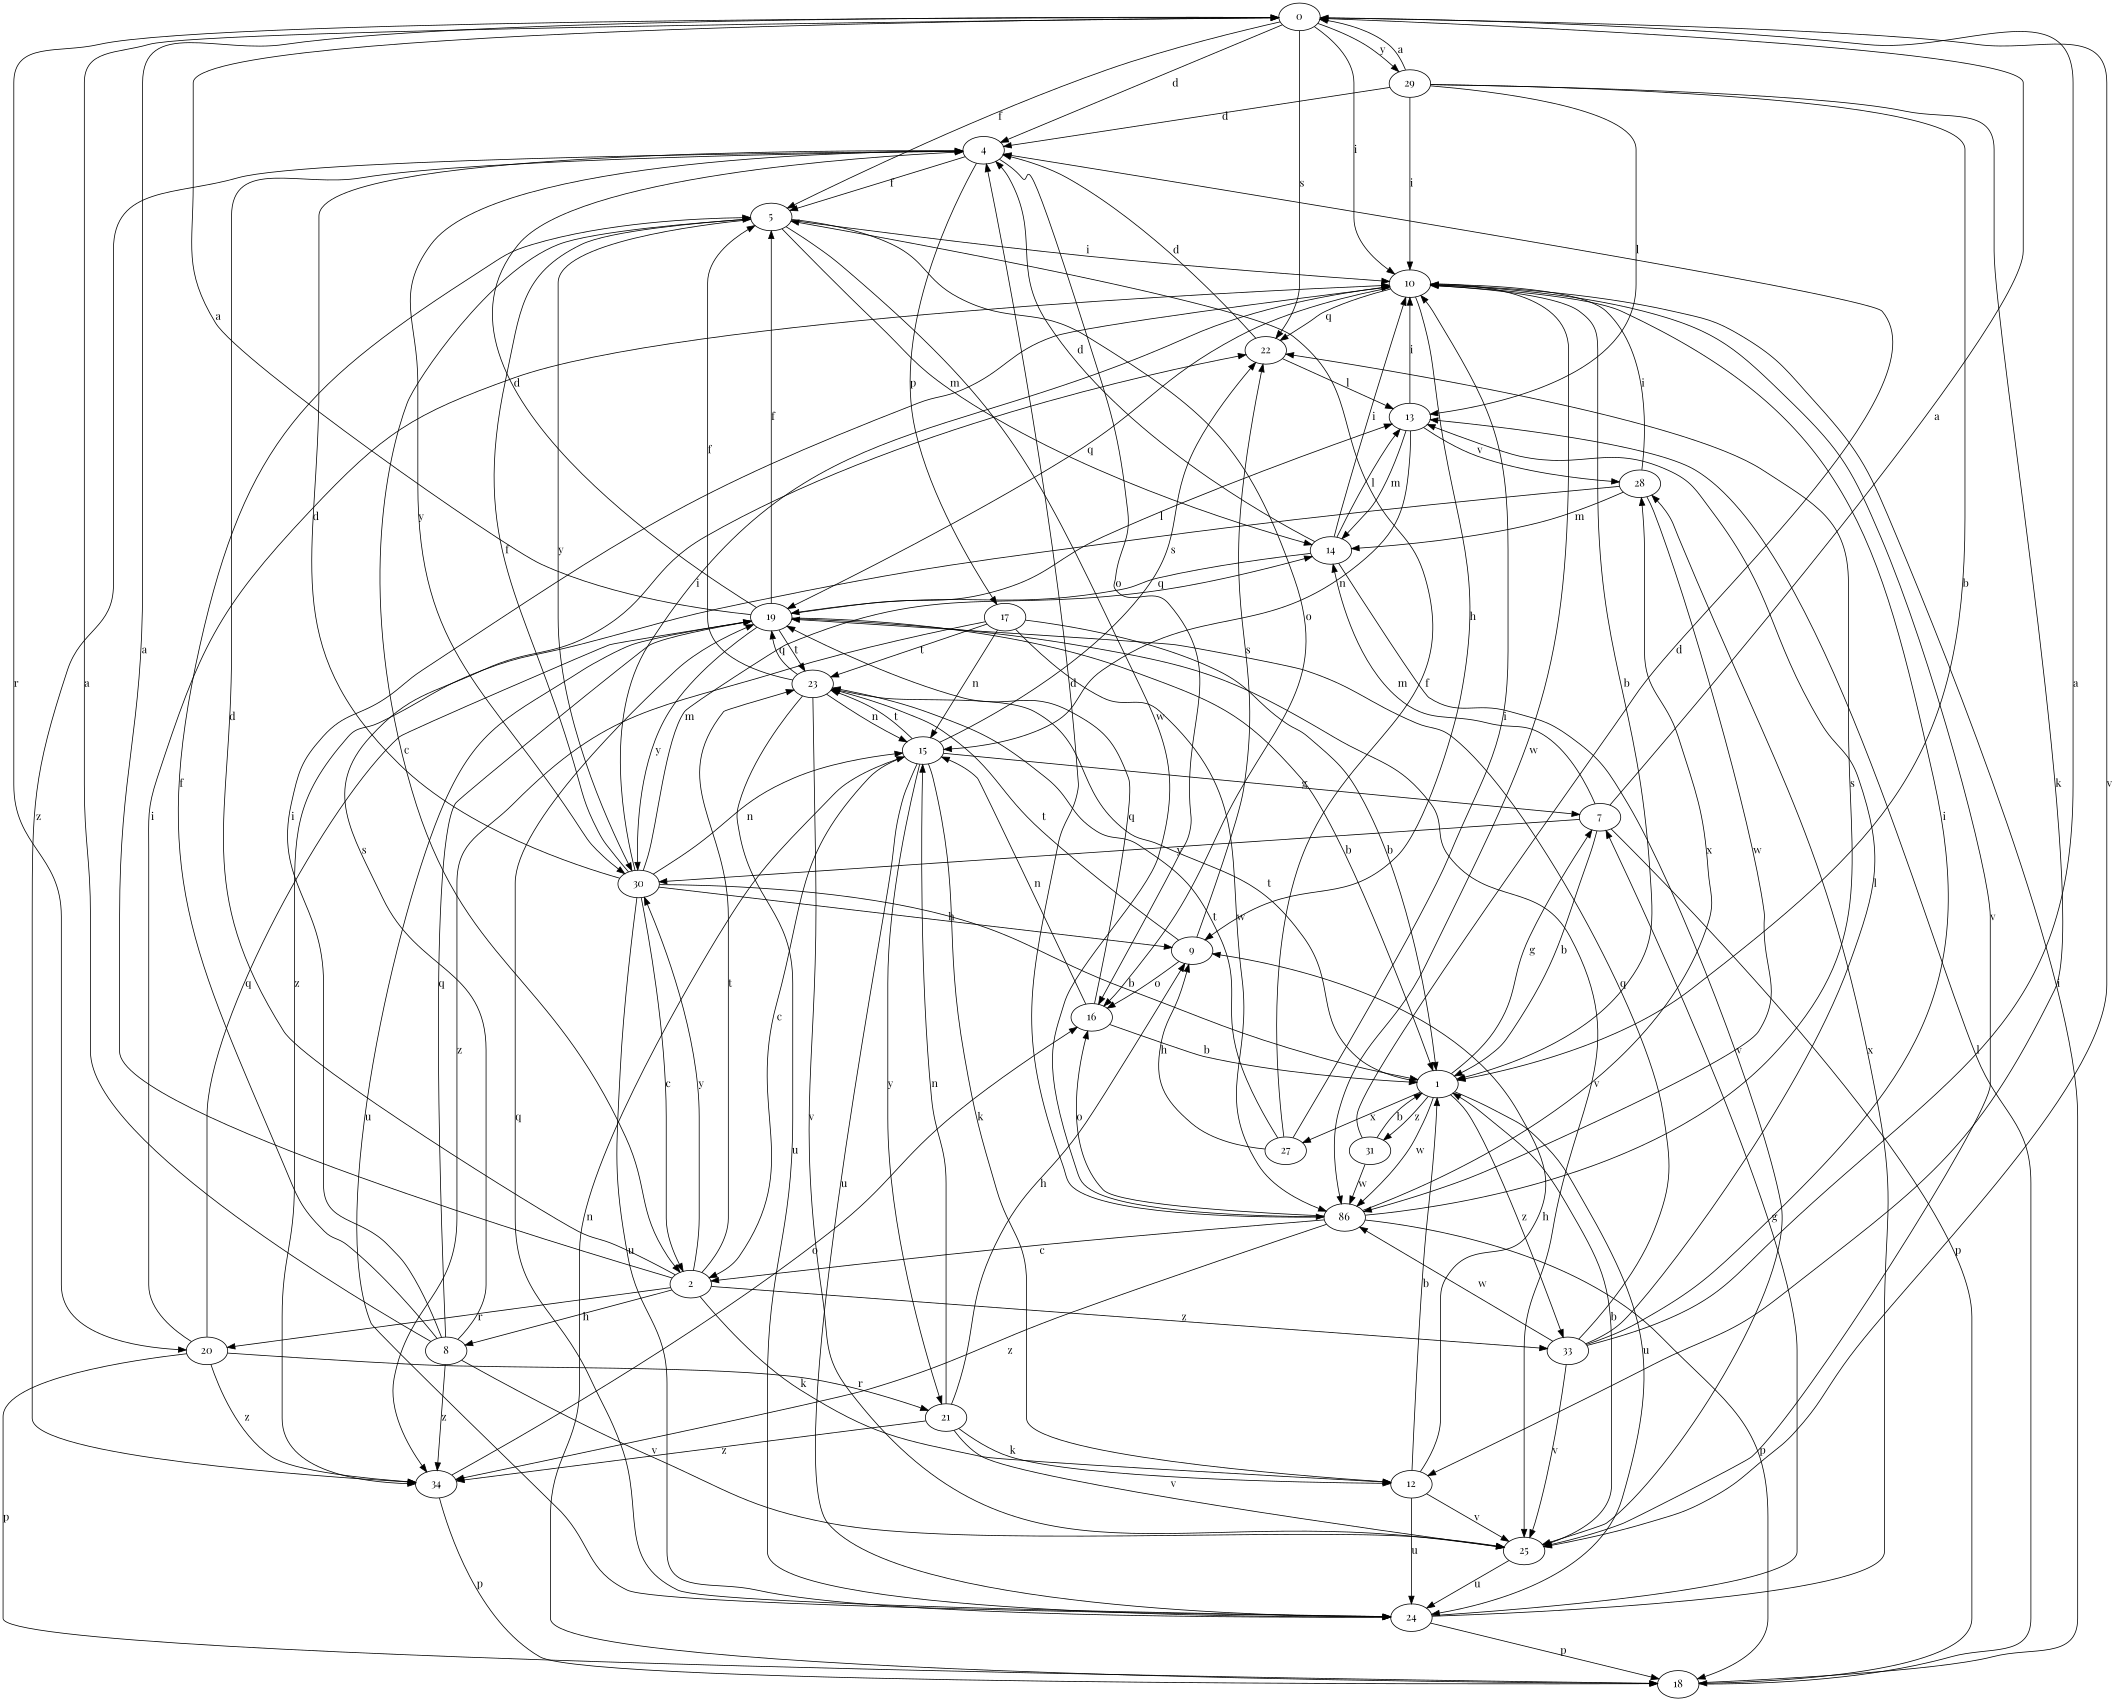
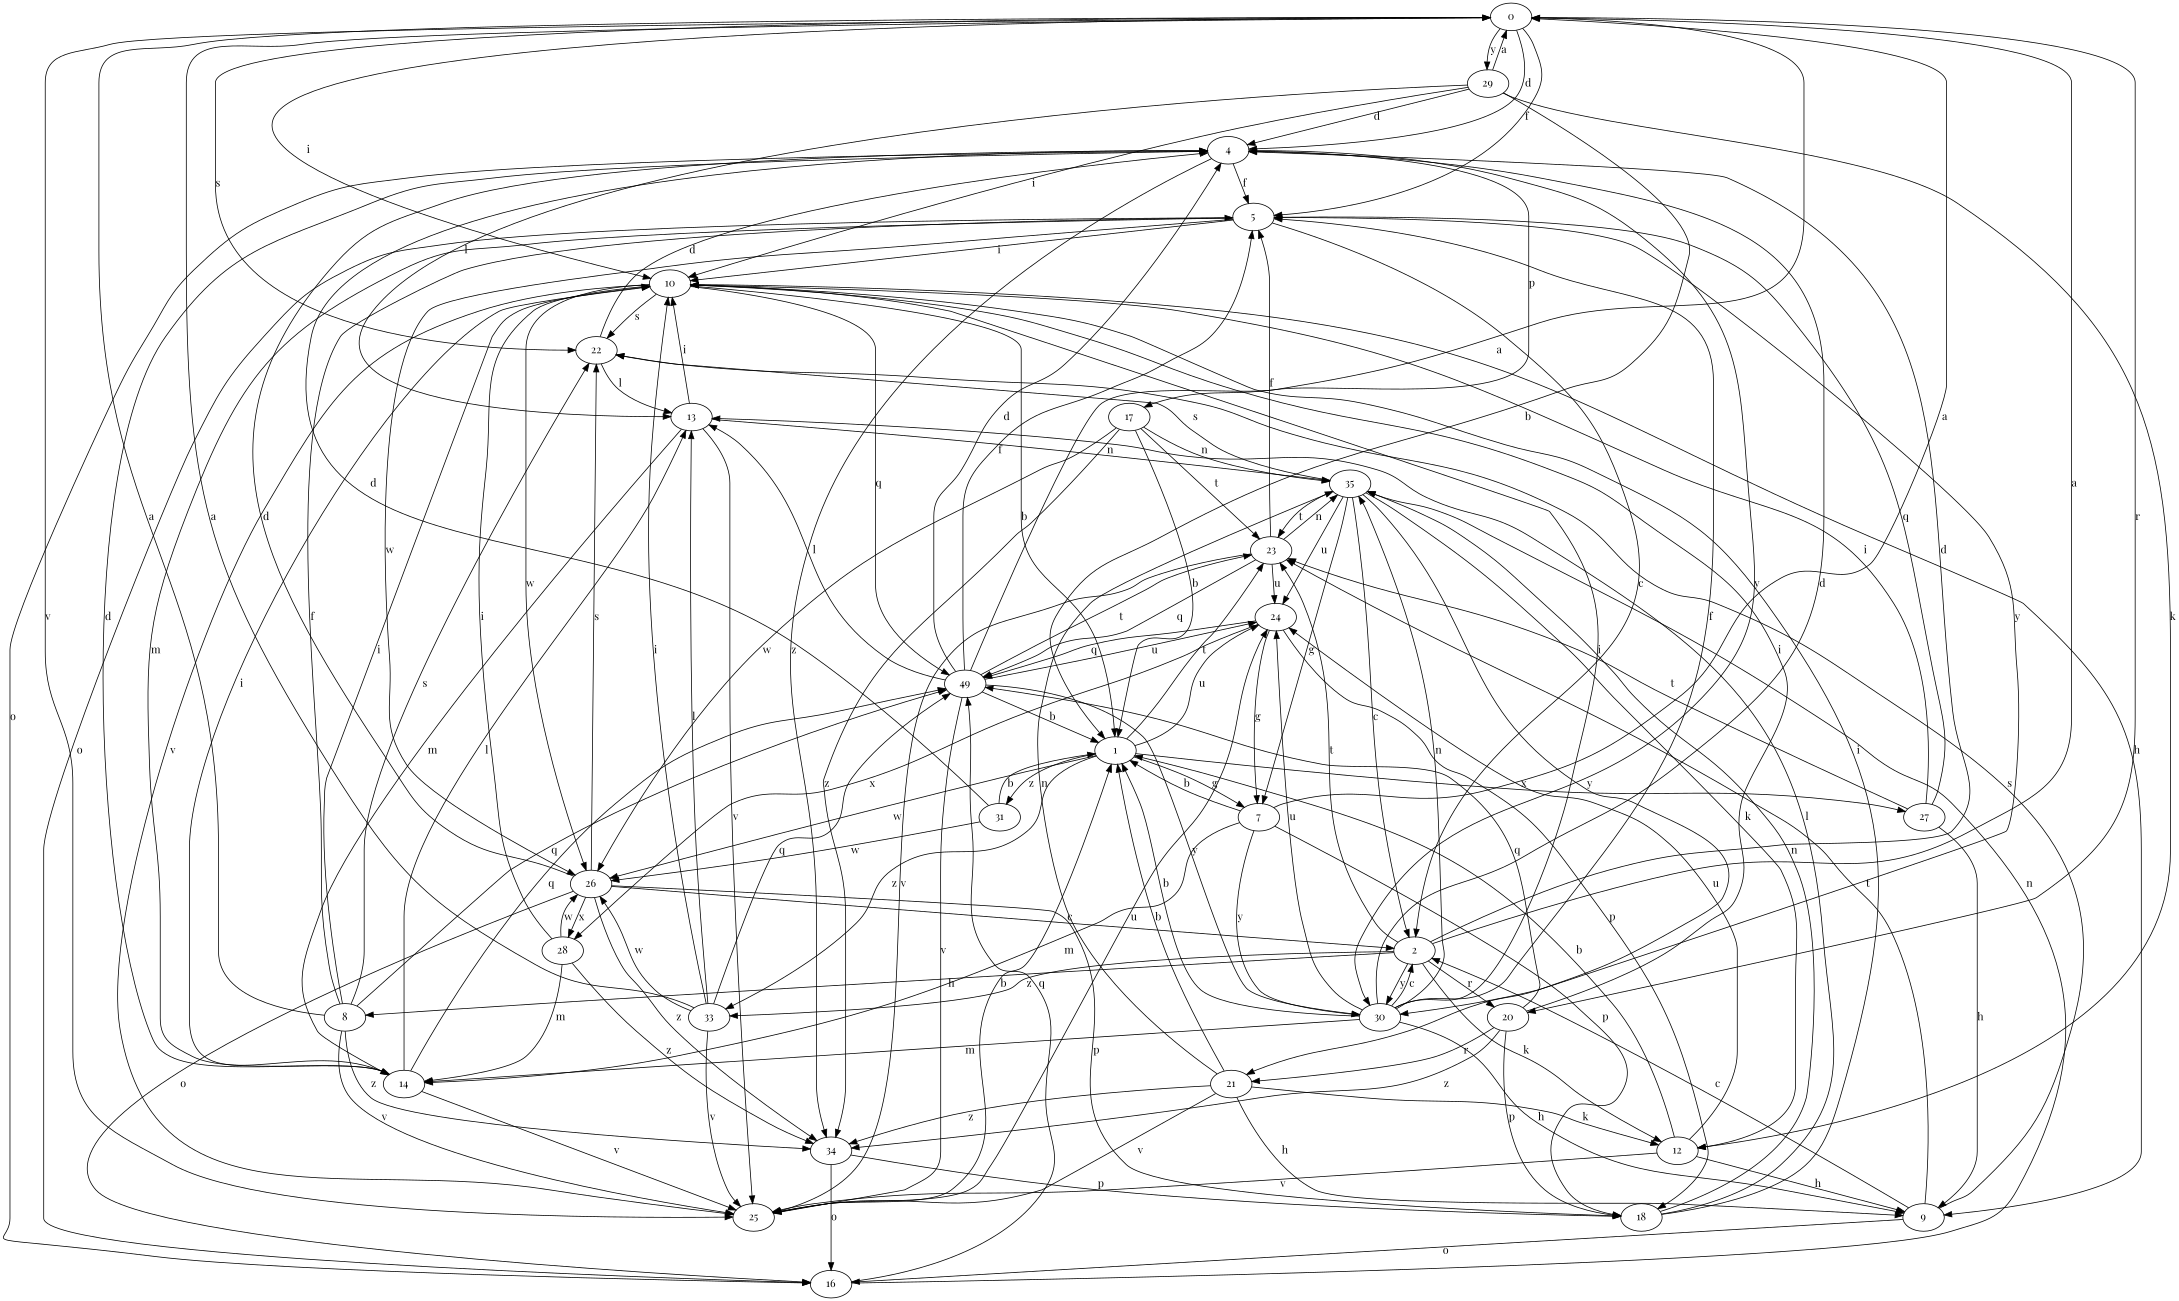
edge "10" -> "22": label "q" -> "s"
edge "13" -> "28": now "13" -> "25"
node "19": label "19" -> "49"
edge "27" -> "5": label "f" -> "q"
node "15": label "15" -> "35"
edge "16" -> "1": now "21" -> "1"
edge "9" -> "2": added, label "c"
node "86": label "86" -> "26"
